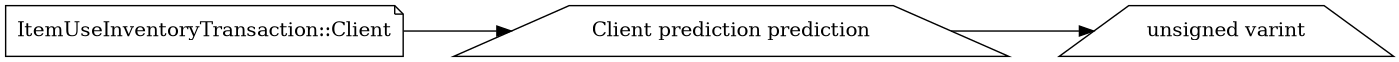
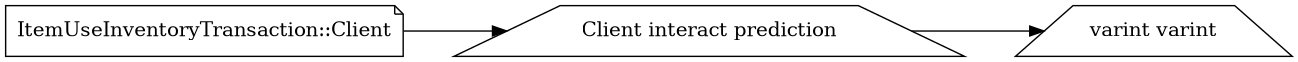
node "Client prediction prediction": label "Client prediction prediction" -> "Client interact prediction"
node "unsigned varint": label "unsigned varint" -> "varint varint"
